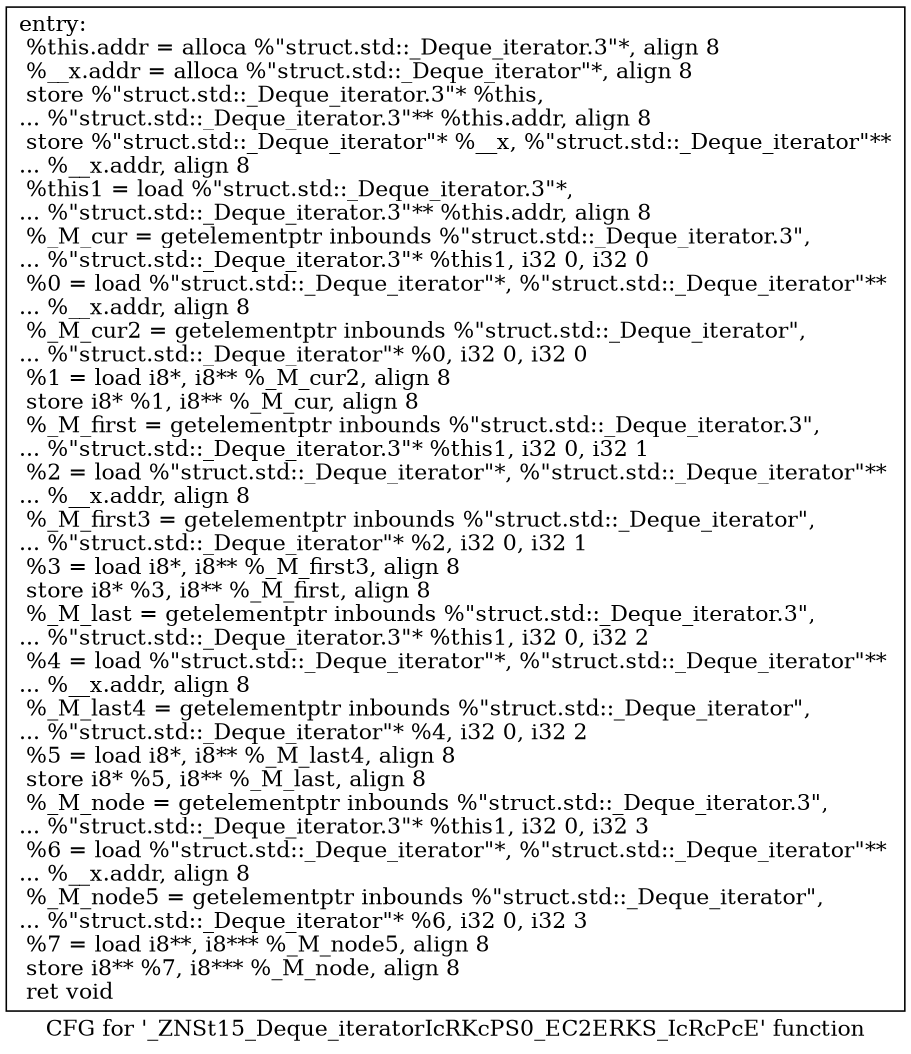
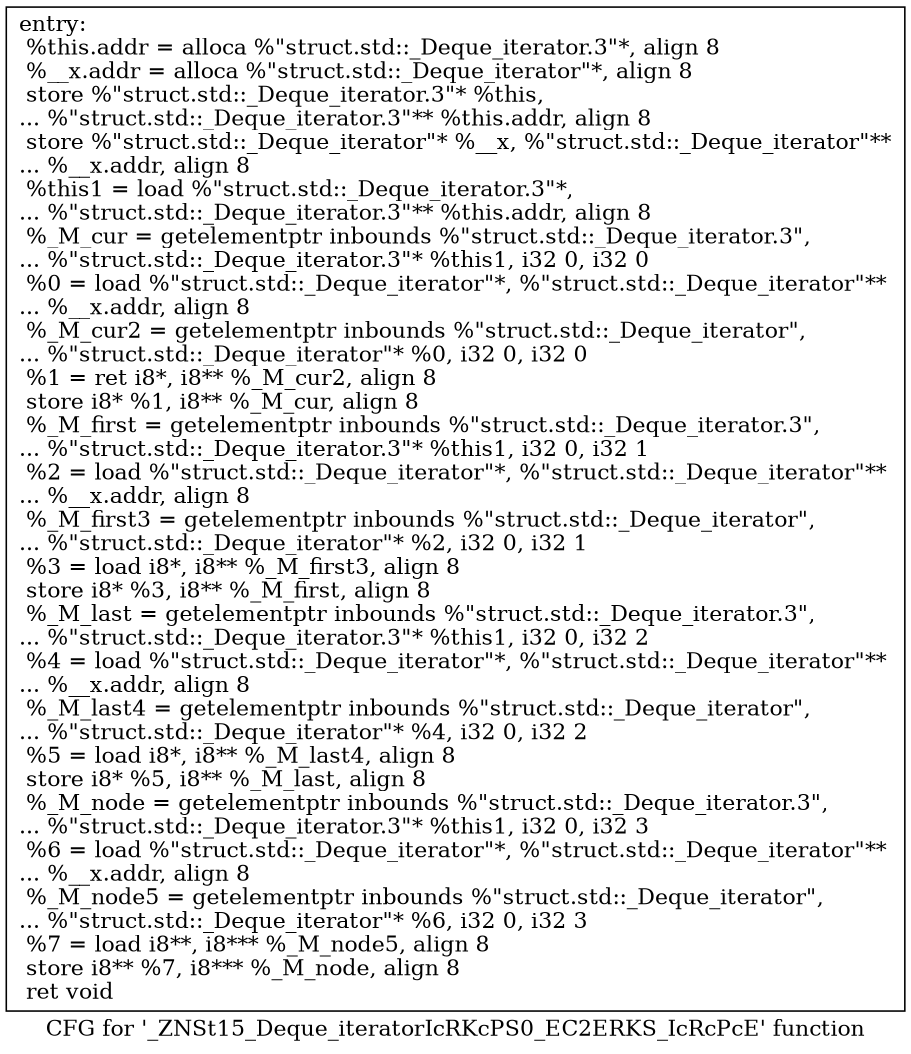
node "entry:": text "%1 = load i8*, i8** %_M_cur2, align 8" -> "%1 = ret i8*, i8** %_M_cur2, align 8"
